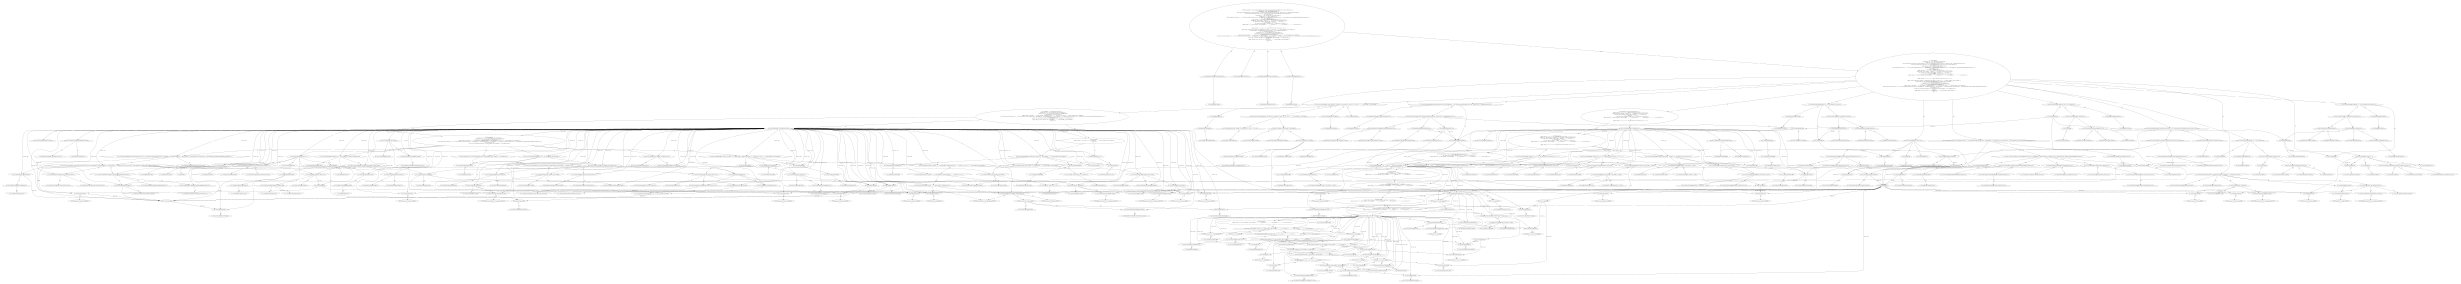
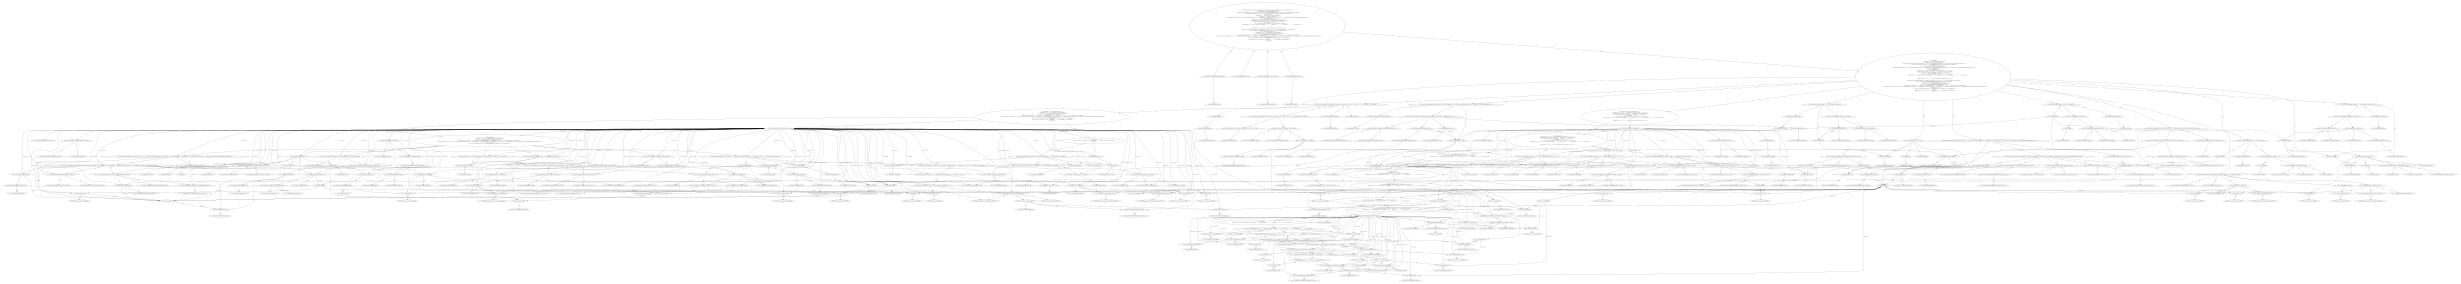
node "20:CtVirtualElement@getDuplicatesLinesCollector": added
